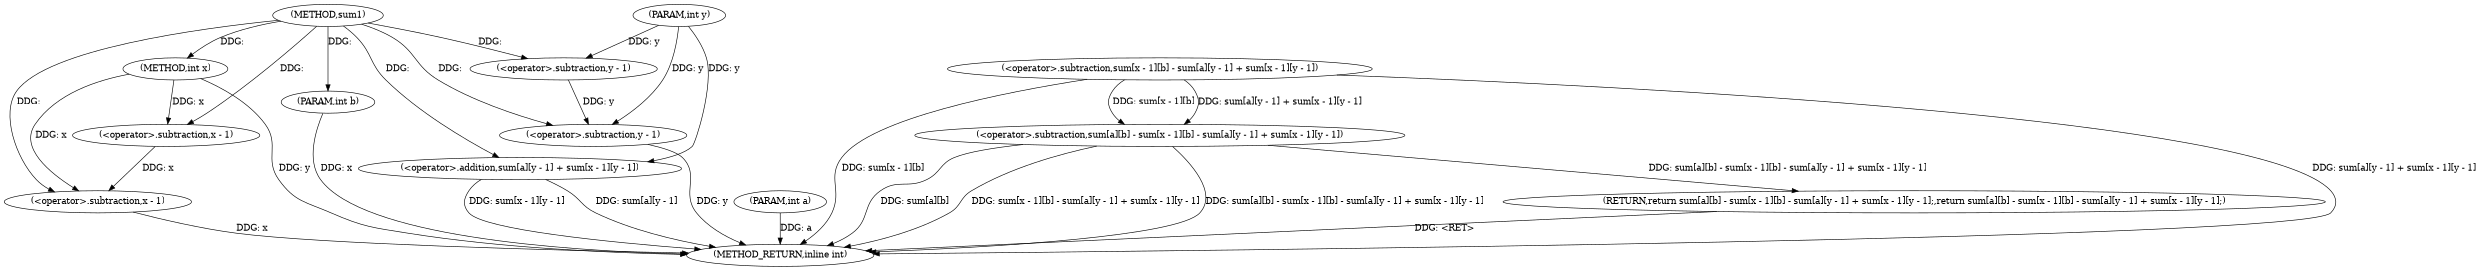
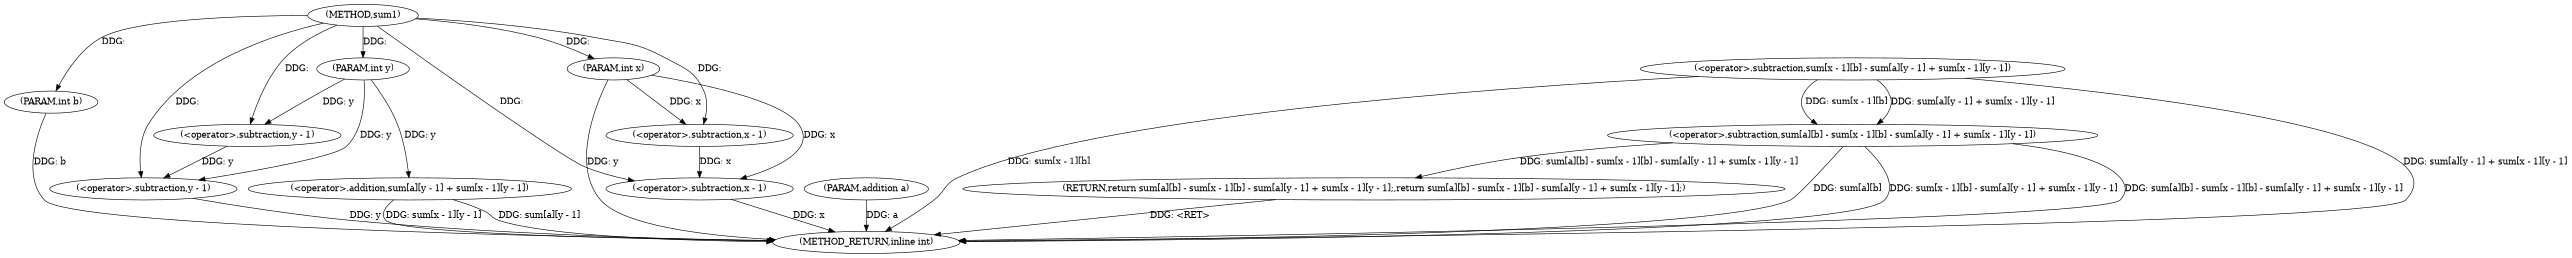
node "(METHOD,int x)": label "(METHOD,int x)" -> "(PARAM,int x)"
edge "(METHOD,sum1)" -> "(<operator>.addition,sum[a][y - 1] + sum[x - 1][y - 1])": now "(METHOD,sum1)" -> "(PARAM,int y)"
edge "(PARAM,int b)" -> "(METHOD_RETURN,inline int)": label "DDG: x" -> "DDG: b"
node "(PARAM,int a)": label "(PARAM,int a)" -> "(PARAM,addition a)"
